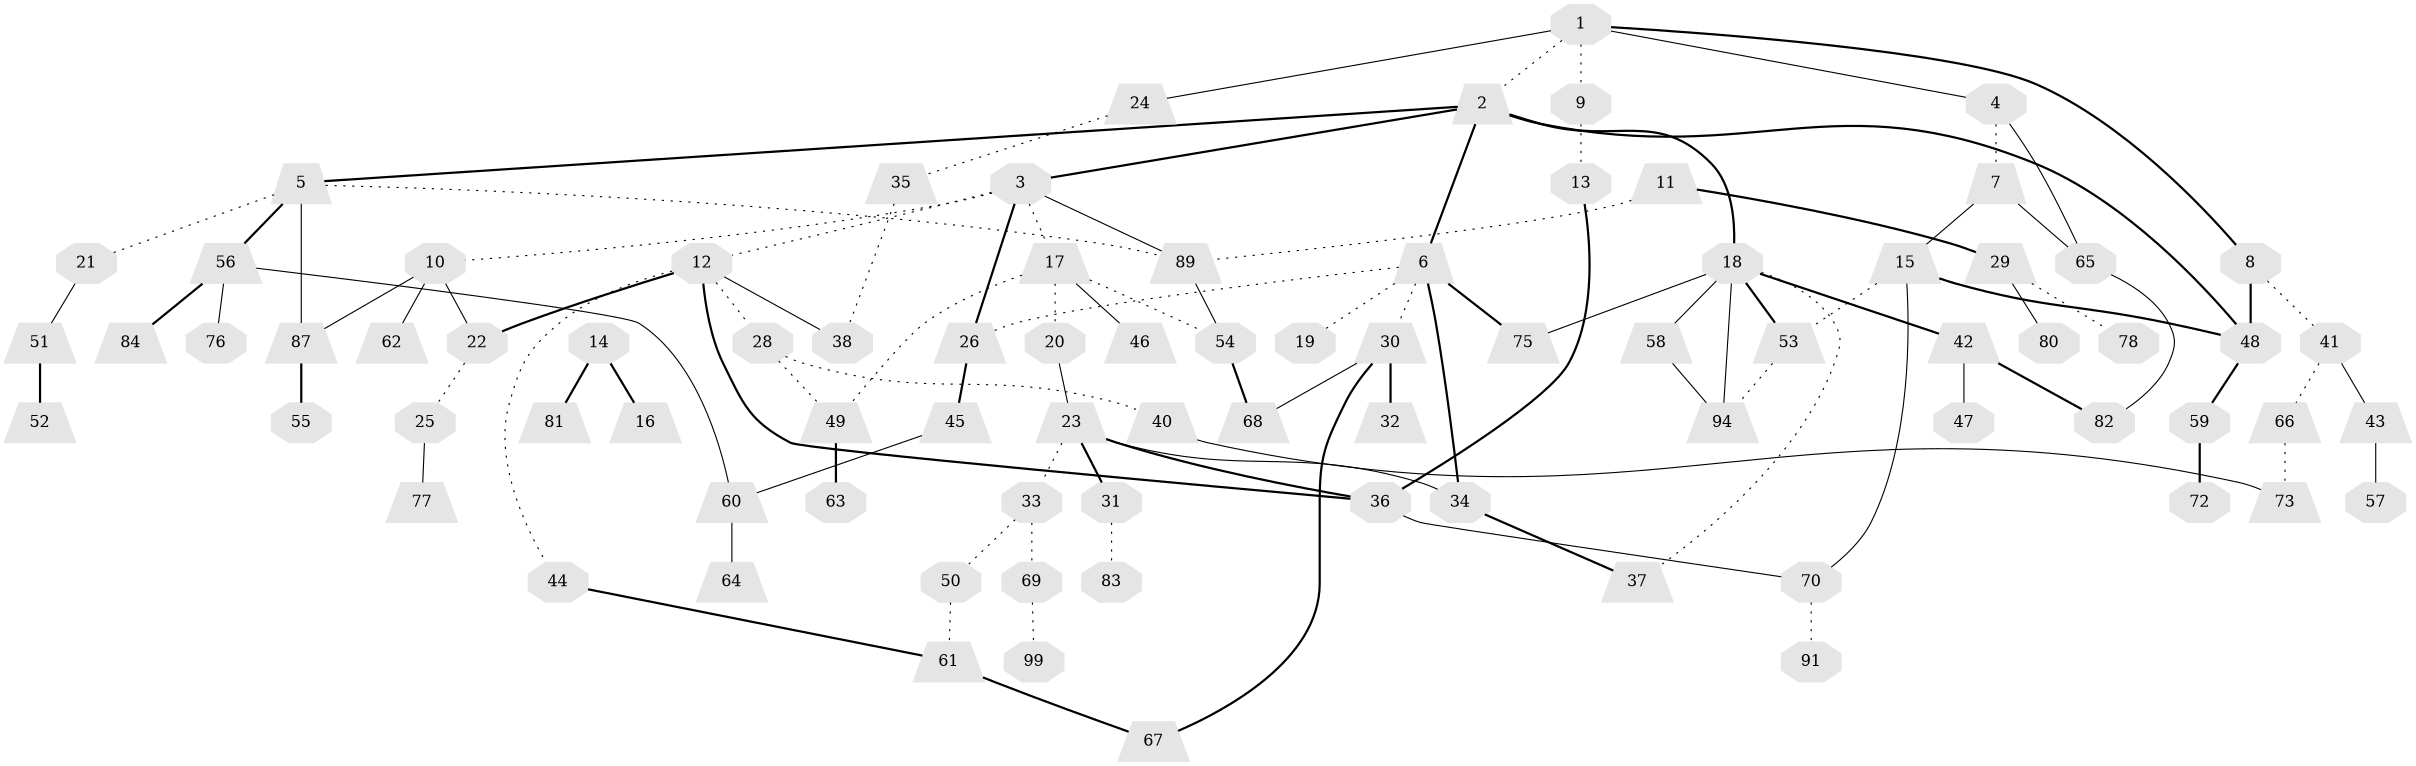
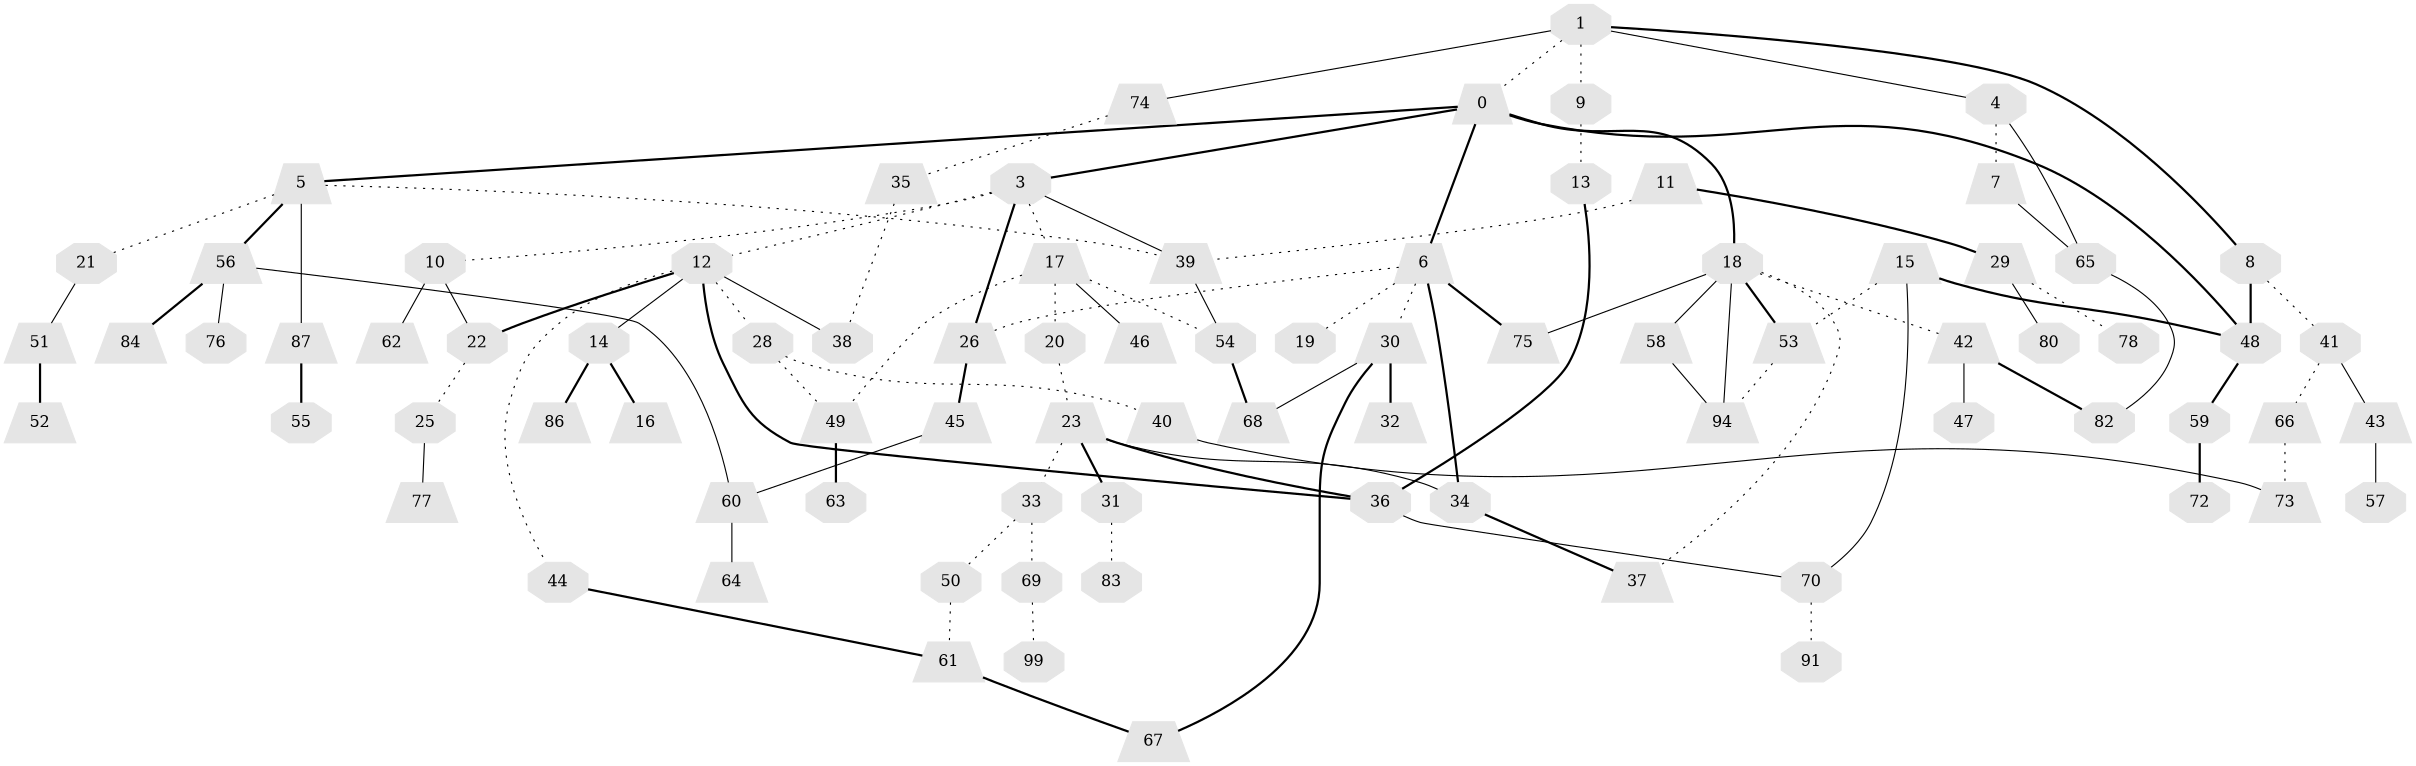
node "24": label "24" -> "74"
node "2": label "2" -> "0"
edge "7" -- "15": removed
node "89": label "89" -> "39"
edge "10" -- "87": removed
edge "12" -- "14": added
edge "18" -- "42": style bold -> dotted
edge "20" -- "23": style solid -> dotted
node "81": label "81" -> "86"
